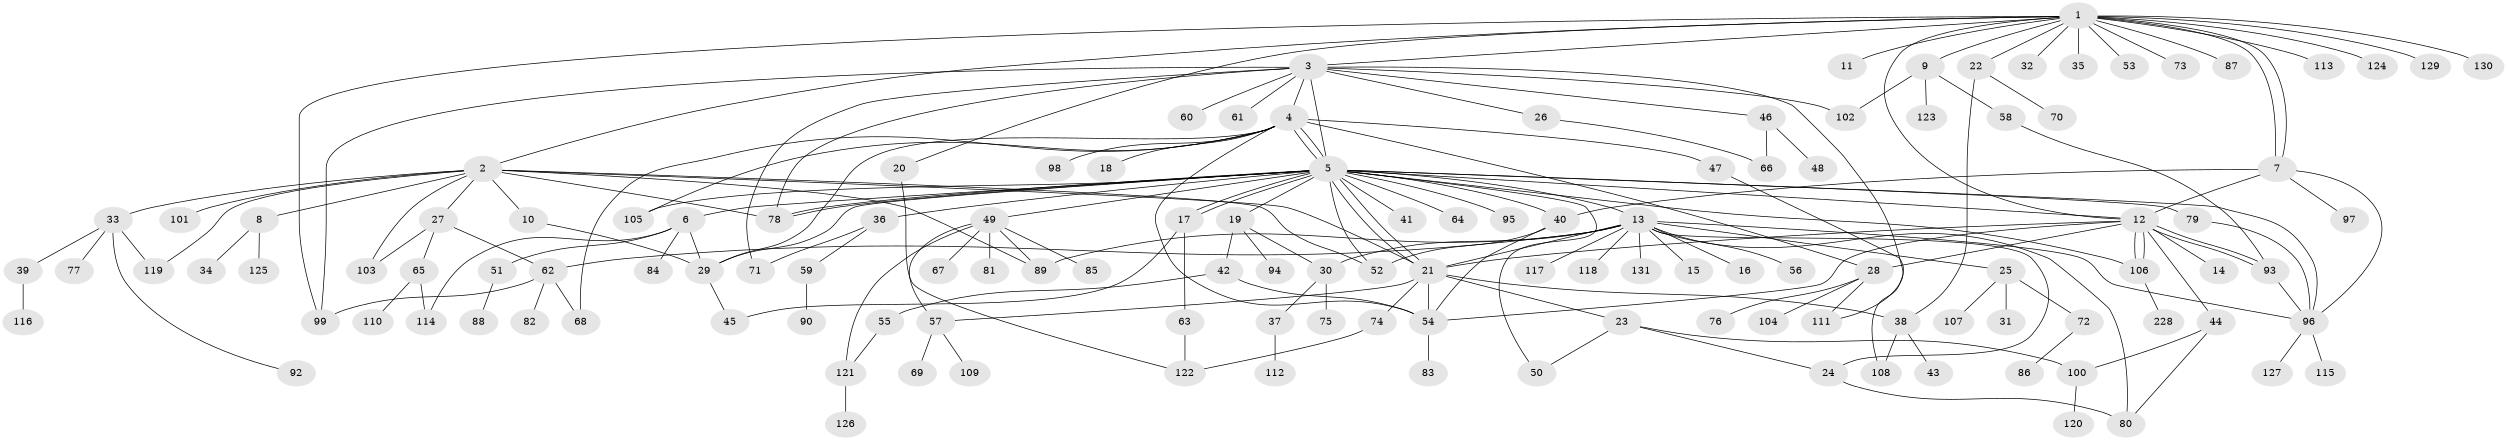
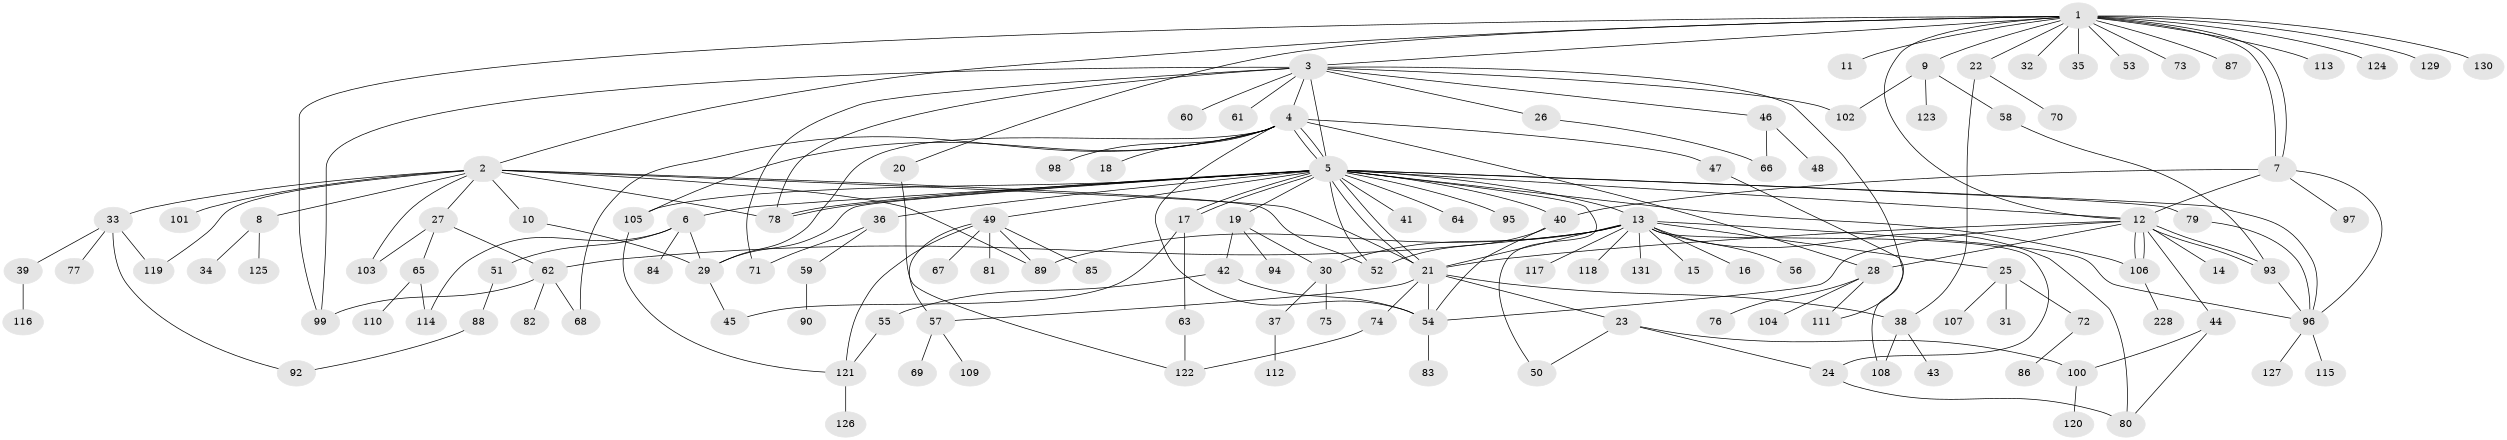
edge "105" -- "121": added
edge "88" -- "92": added
